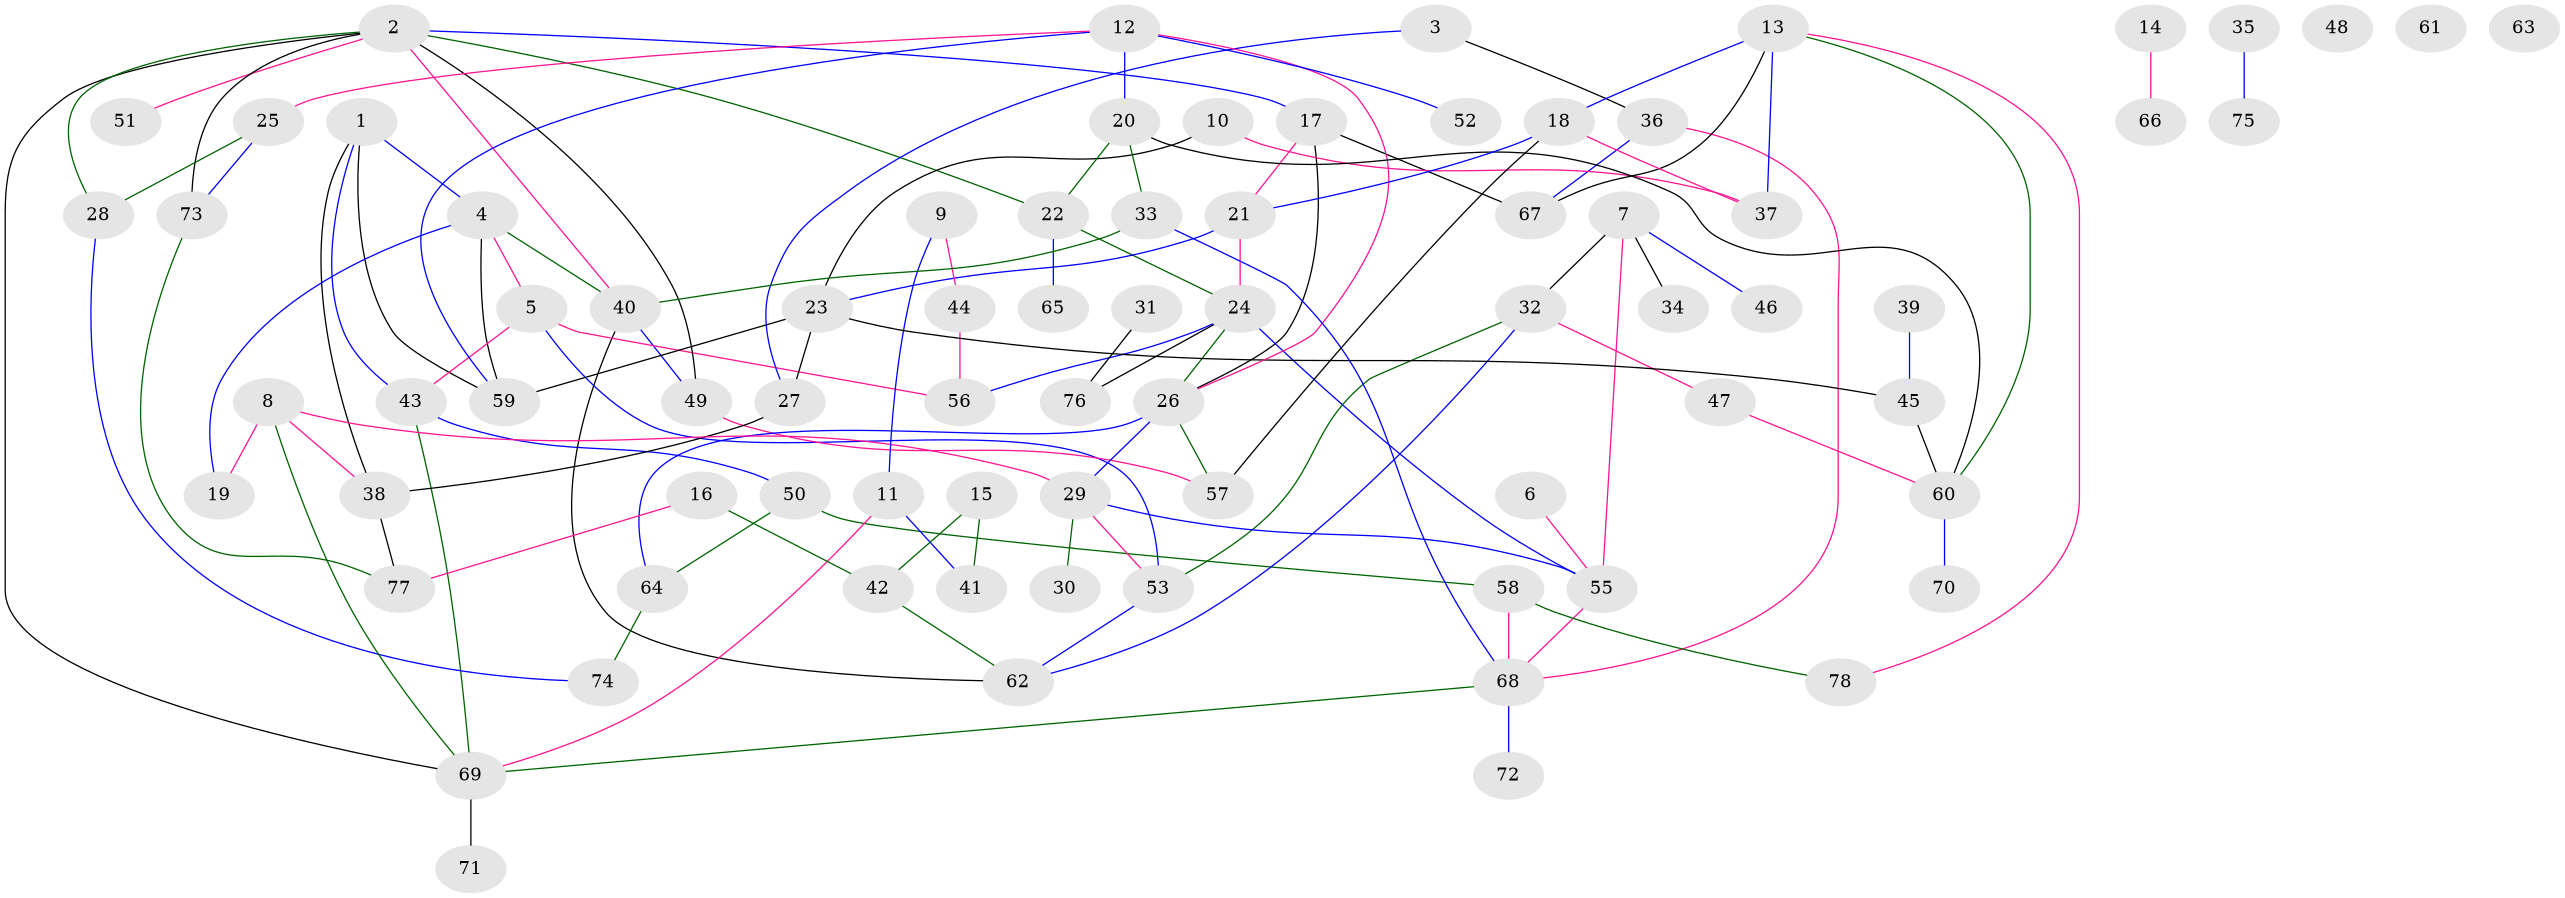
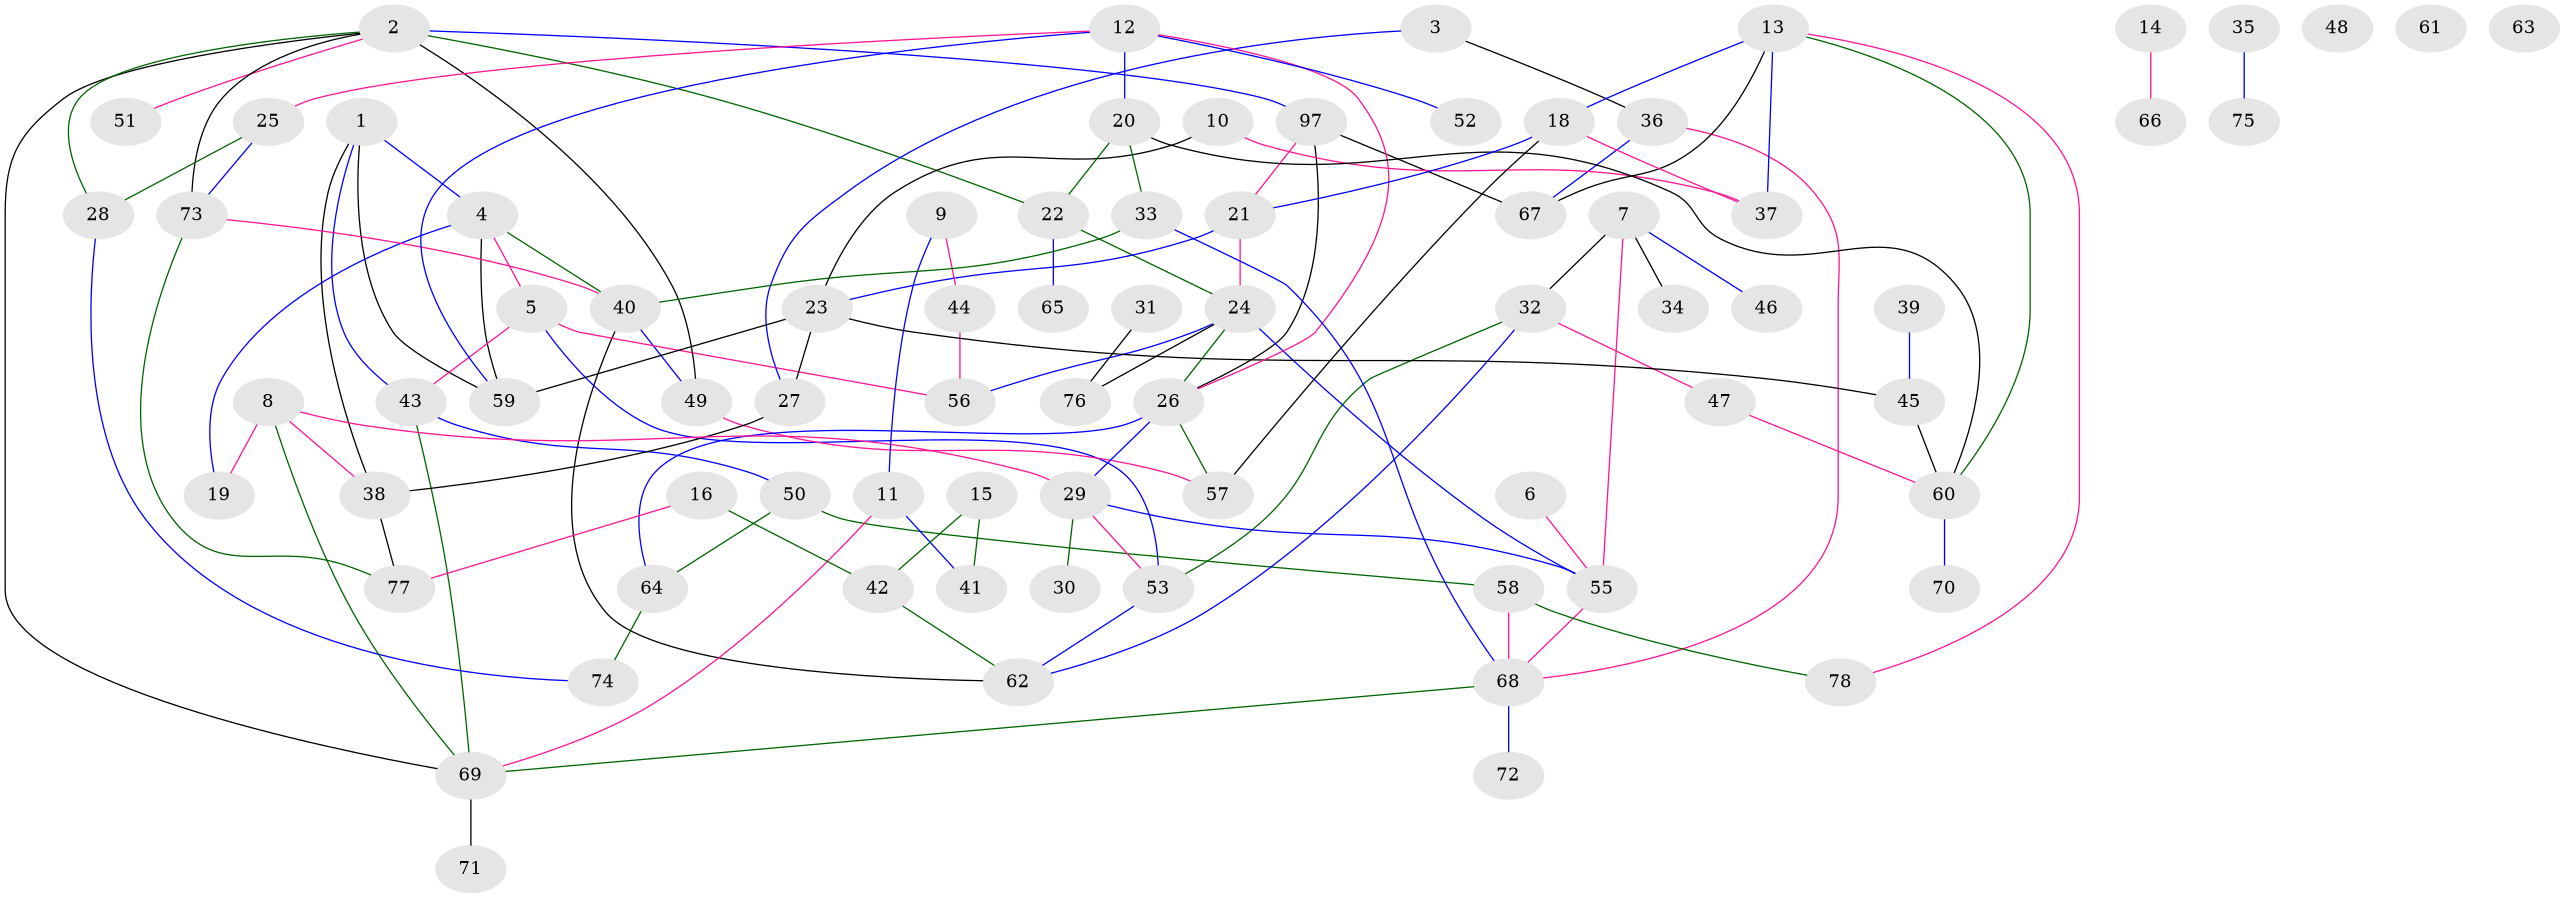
node "17": label "17" -> "97"
edge "2" -- "40": now "73" -- "40"
